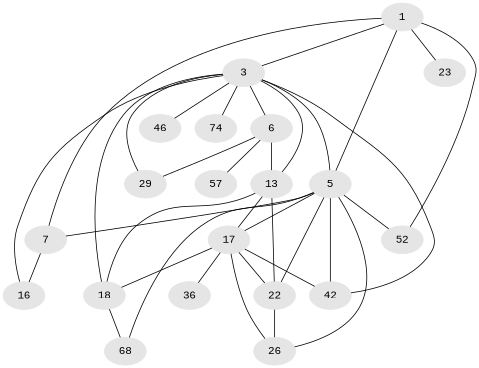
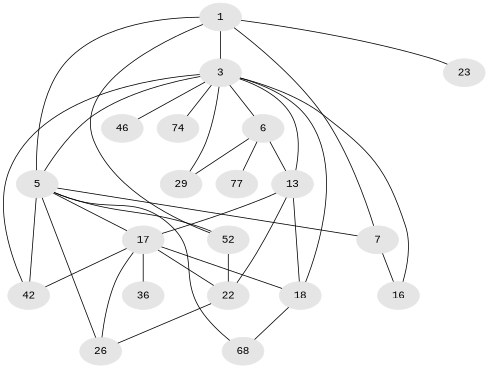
node "57": label "57" -> "77"
edge "5" -- "22": now "52" -- "22"
